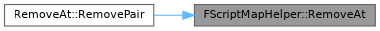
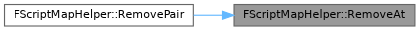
node "RemoveAt::RemovePair": label "RemoveAt::RemovePair" -> "FScriptMapHelper::RemovePair"
